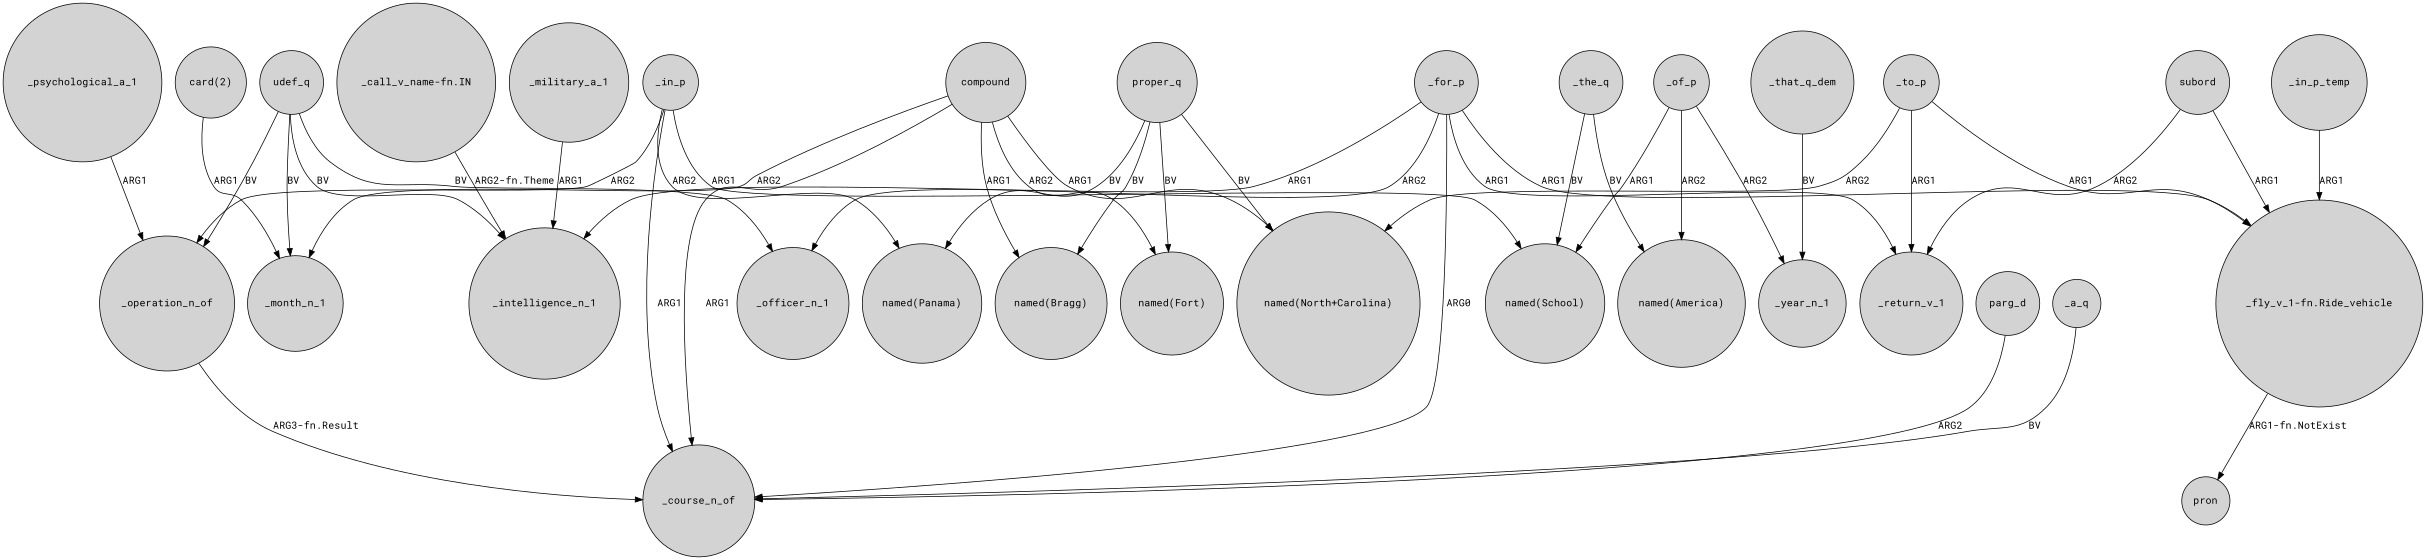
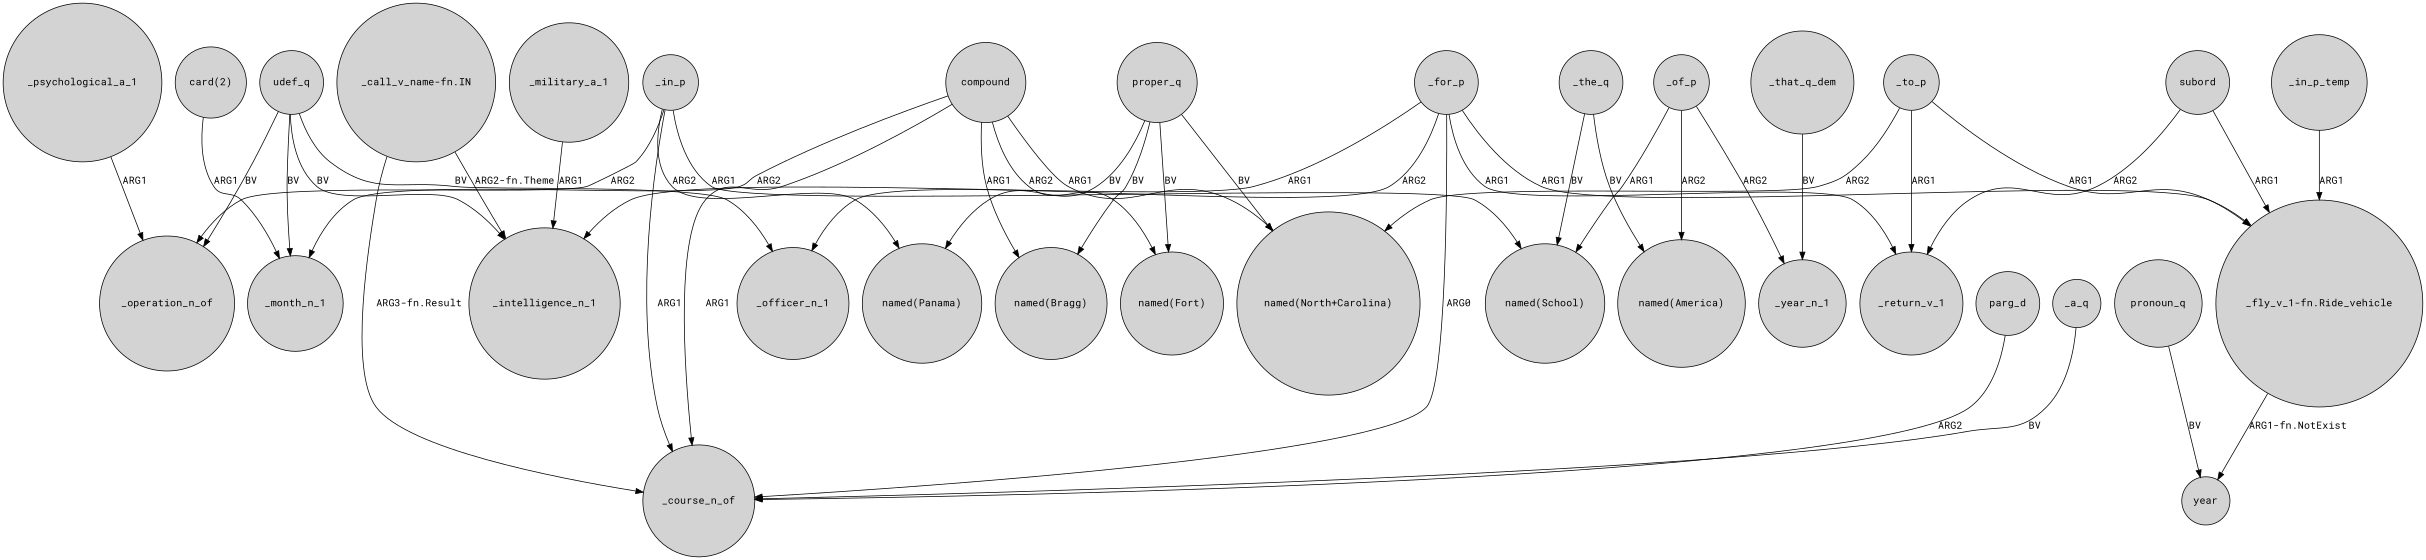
node "pronoun_q": added
edge "_operation_n_of" -> "_course_n_of": now "_call_v_name-fn.IN" -> "_course_n_of"
node "pron": label "pron" -> "year"
